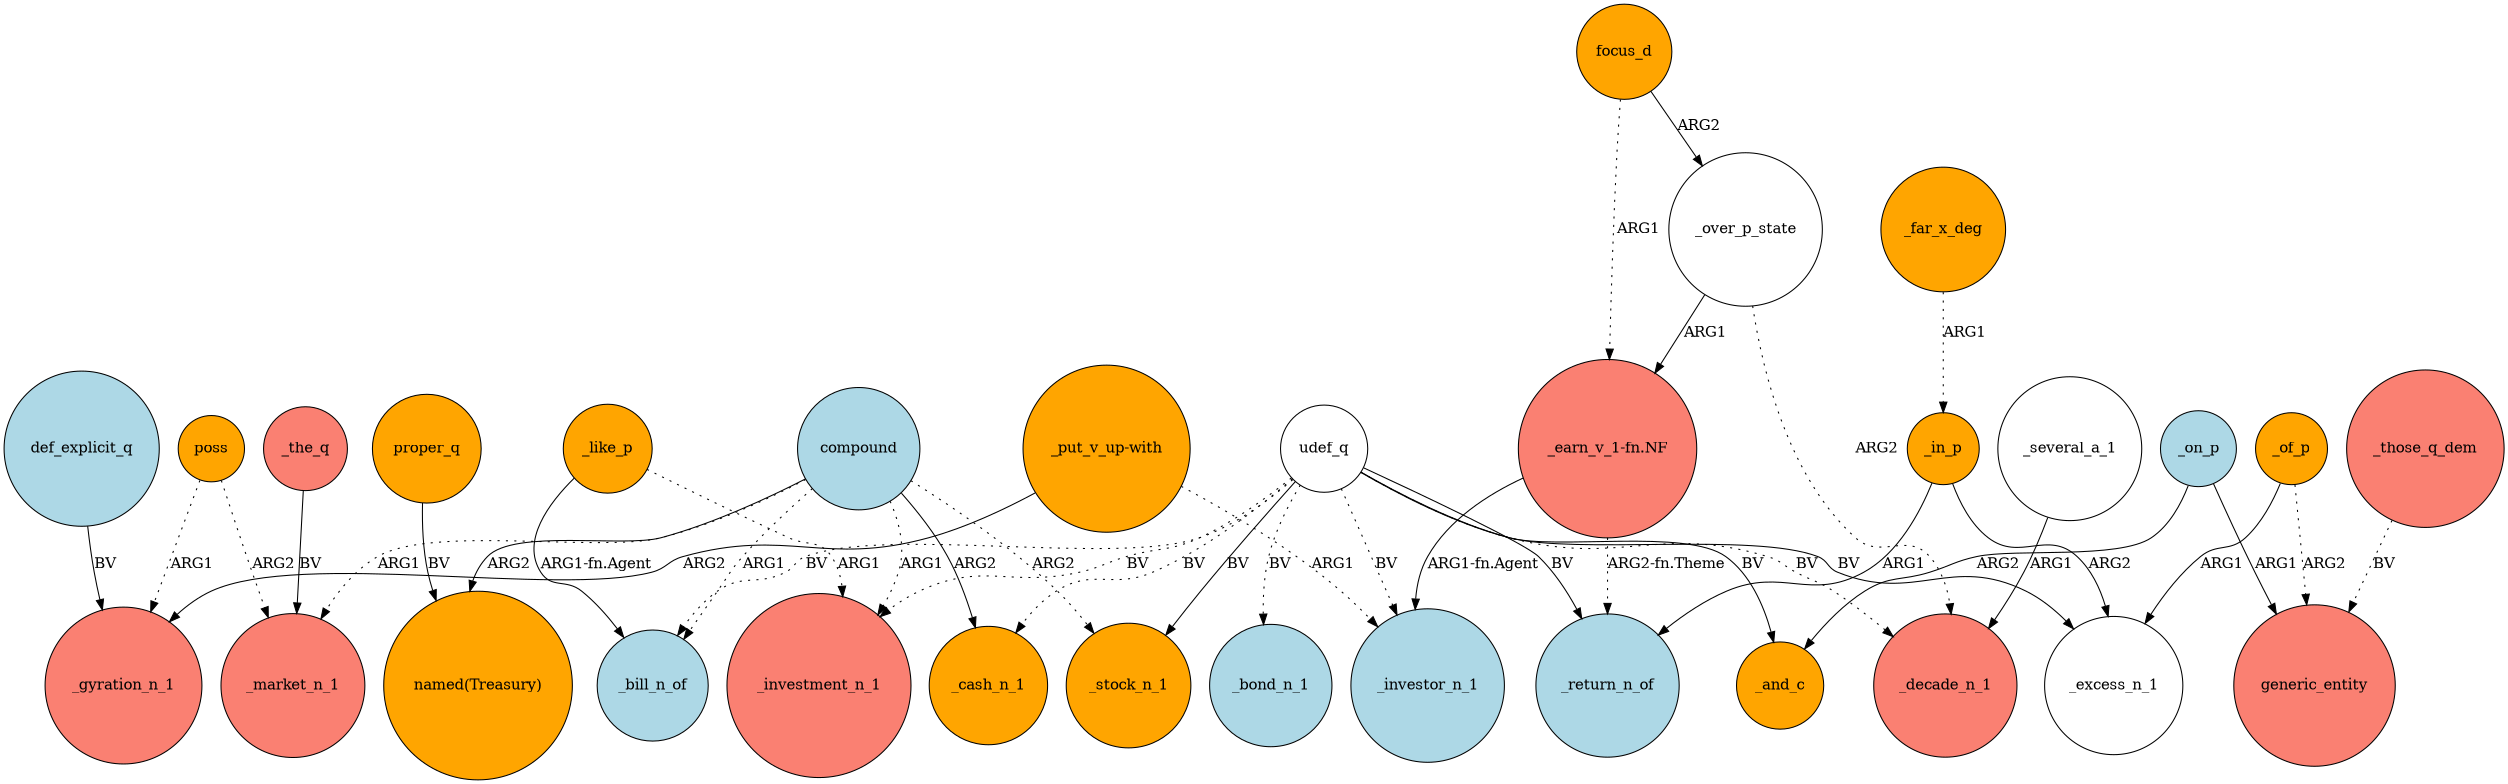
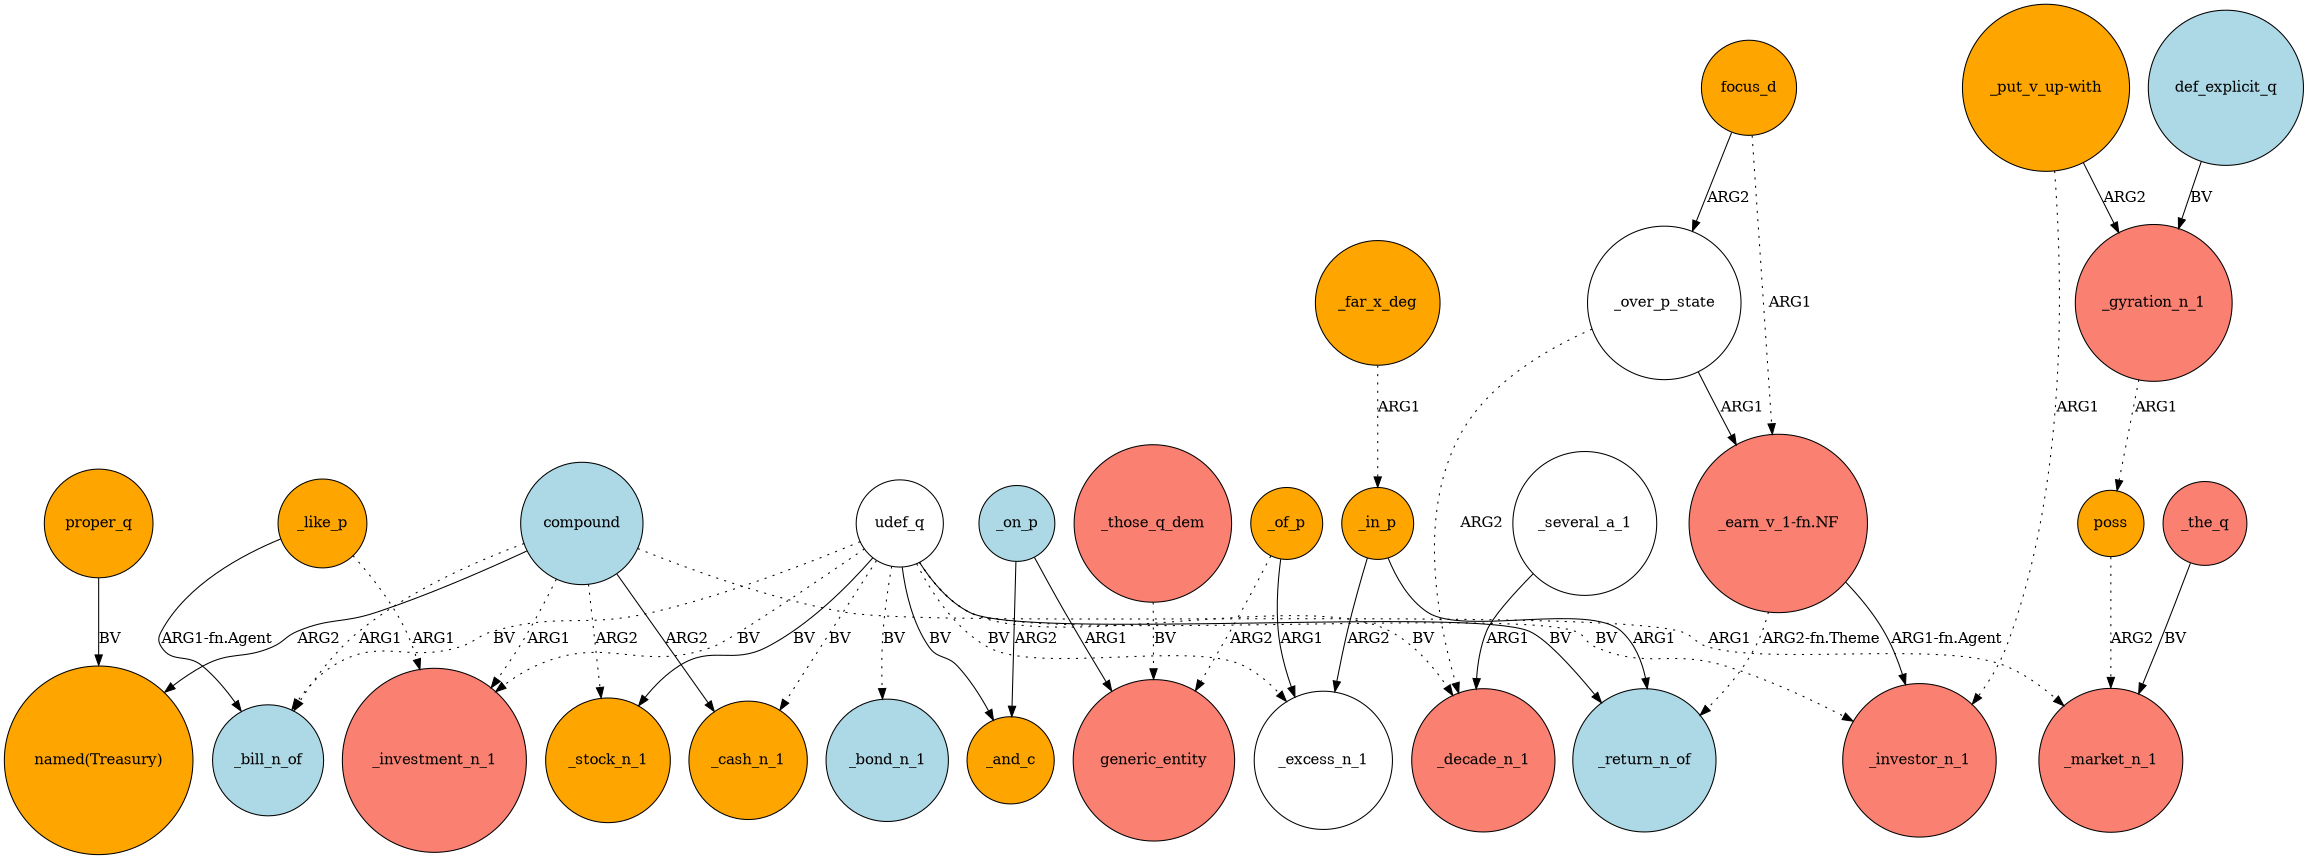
edge "poss" -> "_gyration_n_1": reversed
edge "udef_q" -> "_excess_n_1": style solid -> dotted
node "_investor_n_1": fillcolor lightblue -> salmon
